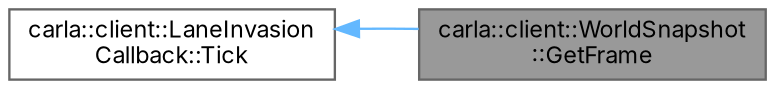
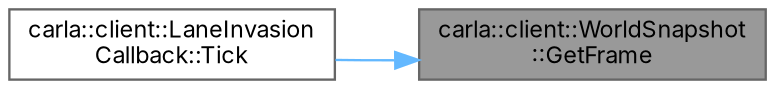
edge "carla::client::WorldSnapshot ::GetFrame" -> "carla::client::LaneInvasion Callback::Tick": reversed
